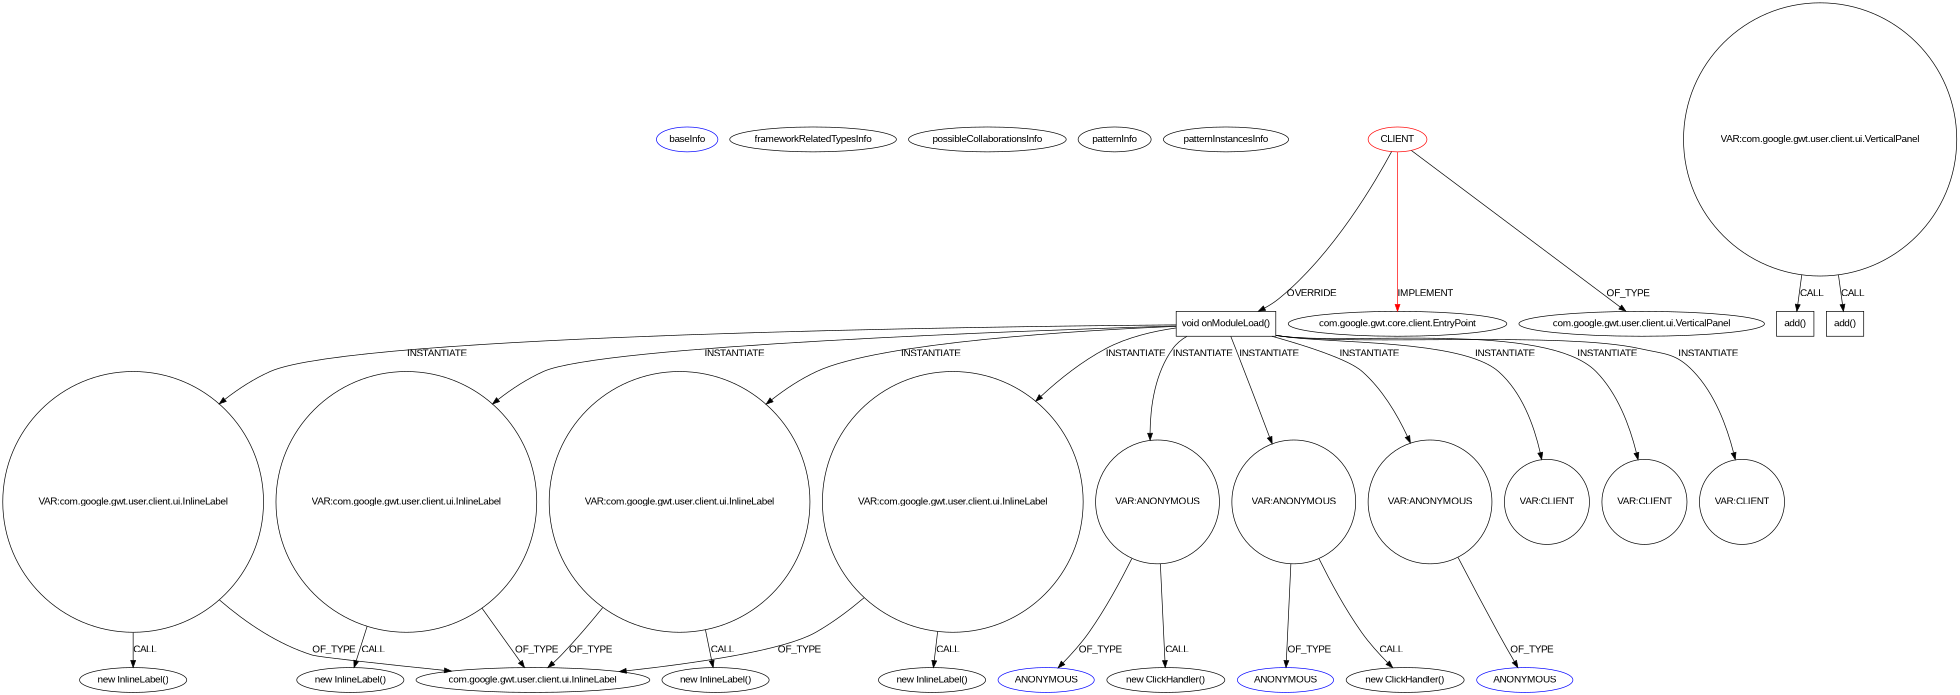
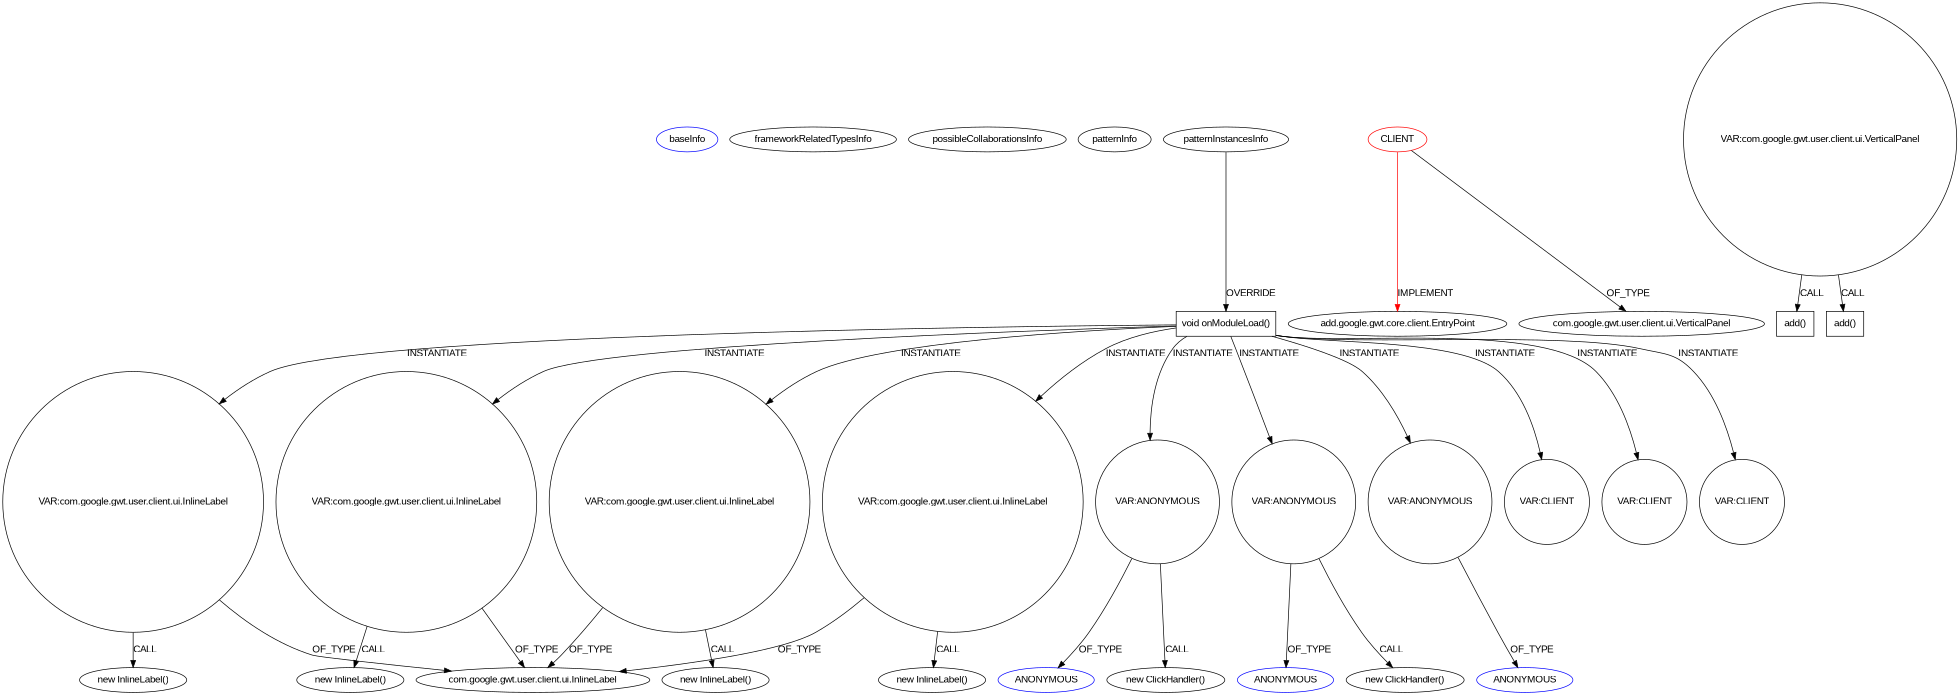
edge "CLIENT" -> "void onModuleLoad()": now "patternInstancesInfo" -> "void onModuleLoad()"
node "com.google.gwt.core.client.EntryPoint": label "com.google.gwt.core.client.EntryPoint" -> "add.google.gwt.core.client.EntryPoint"
